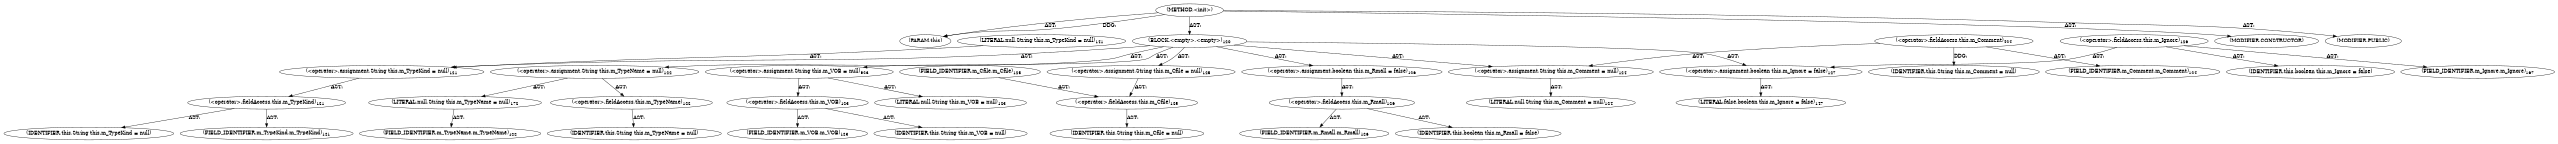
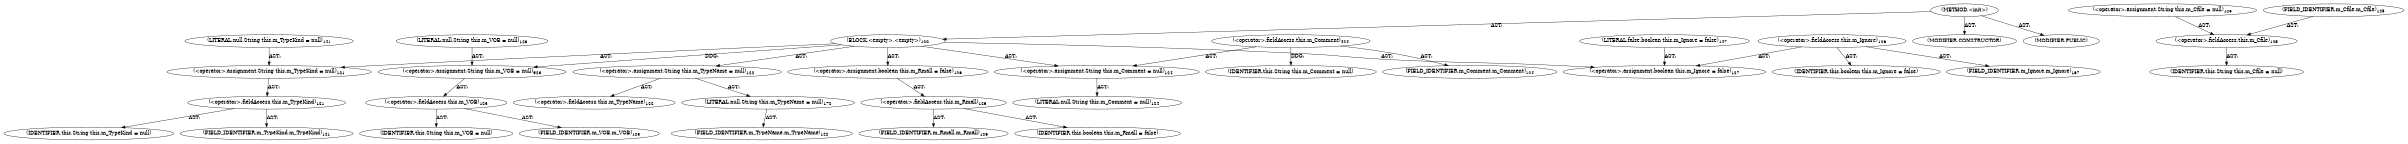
node "(PARAM,this)": removed
edge "(BLOCK,<empty>,<empty>)" -> "(<operator>.assignment,String this.m_VOB = null)": label "AST: " -> "DDG: "
edge "(BLOCK,<empty>,<empty>)" -> "(<operator>.assignment,String this.m_Cfile = null)": removed, label "AST:"
edge "(<operator>.assignment,boolean this.m_Ignore = false)" -> "(LITERAL,false,boolean this.m_Ignore = false)": reversed
edge "(<operator>.assignment,String this.m_VOB = null)" -> "(LITERAL,null,String this.m_VOB = null)": reversed
node "(IDENTIFIER,this,String this.m_TypeName = null)": removed
